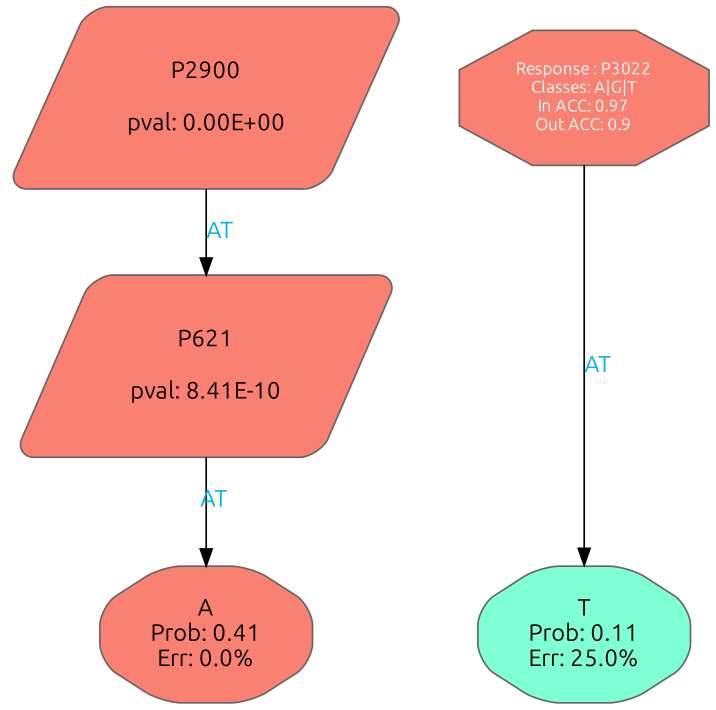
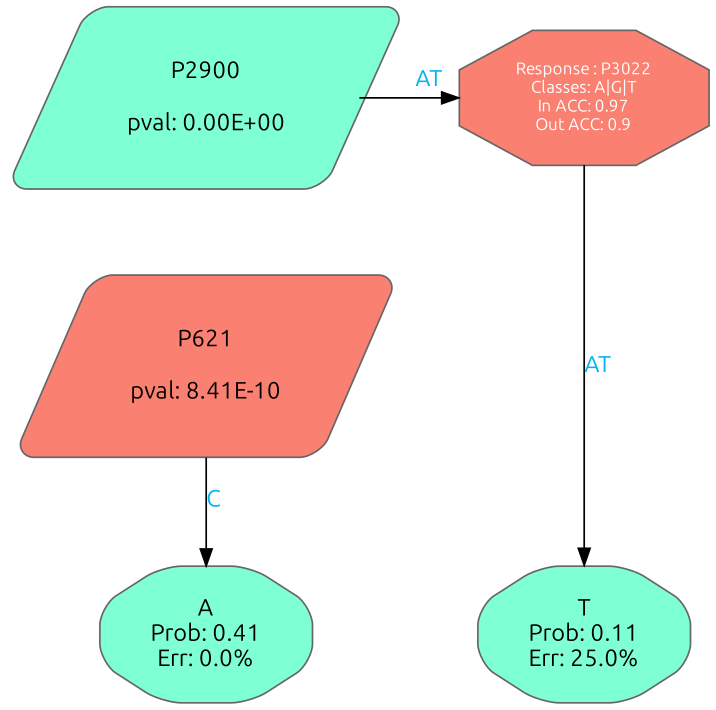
node "P2900 pval: 0.00E+00": fillcolor salmon -> aquamarine
edge "P2900 pval: 0.00E+00" -> "P621 pval: 8.41E-10": now "P2900 pval: 0.00E+00" -> "Response : P3022 Classes: A|G|T In ACC: 0.97 Out ACC: 0.9"
edge "P621 pval: 8.41E-10" -> "A Prob: 0.41 Err: 0.0%": label "AT" -> "C"
node "A Prob: 0.41 Err: 0.0%": fillcolor salmon -> aquamarine
